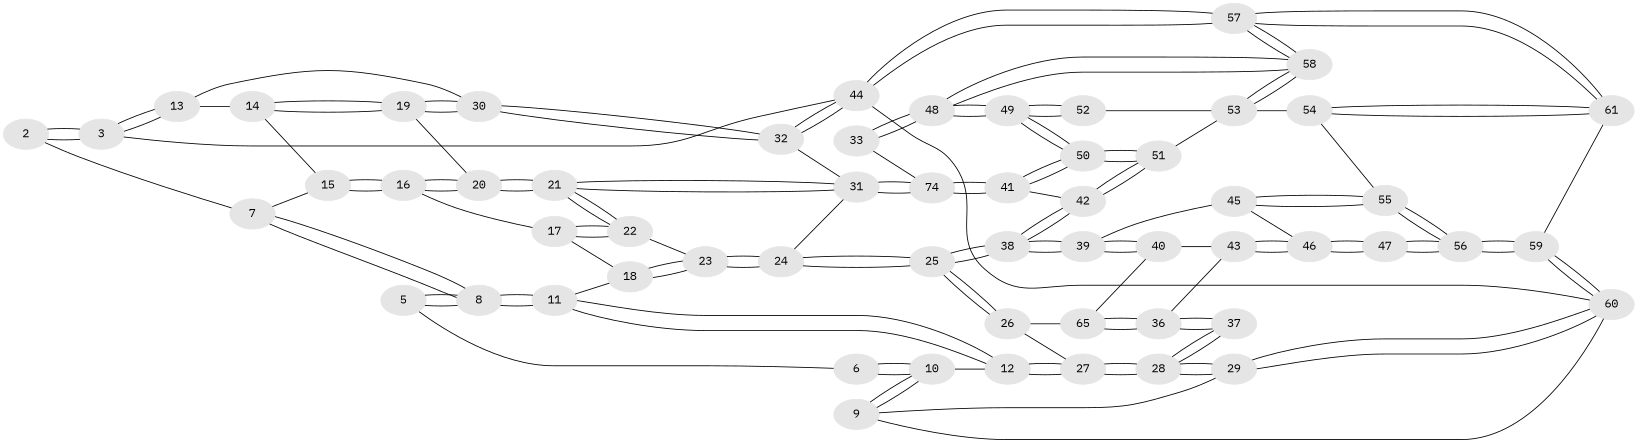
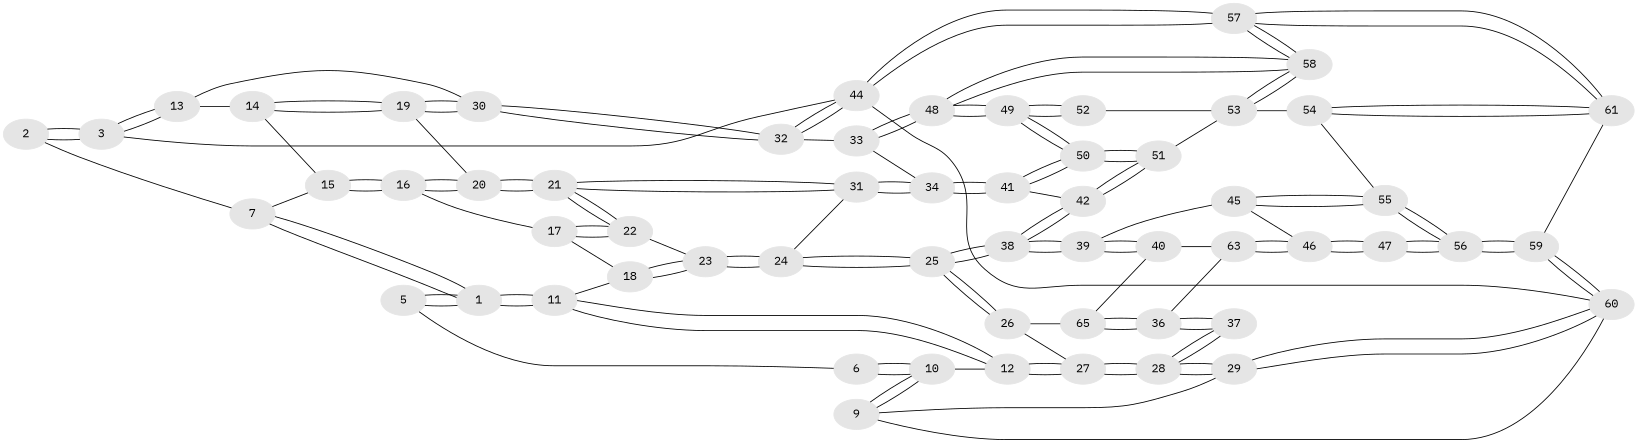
edge "32" -- "31": now "32" -- "33"
node "74": label "74" -> "34"
node "43": label "43" -> "63"
node "8": label "8" -> "1"
